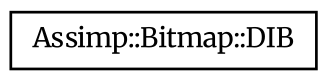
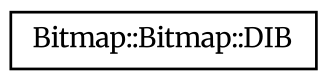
node "Assimp::Bitmap::DIB": label "Assimp::Bitmap::DIB" -> "Bitmap::Bitmap::DIB"
